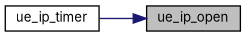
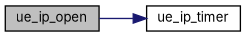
edge "ue_ip_timer" -> "ue_ip_open": reversed
